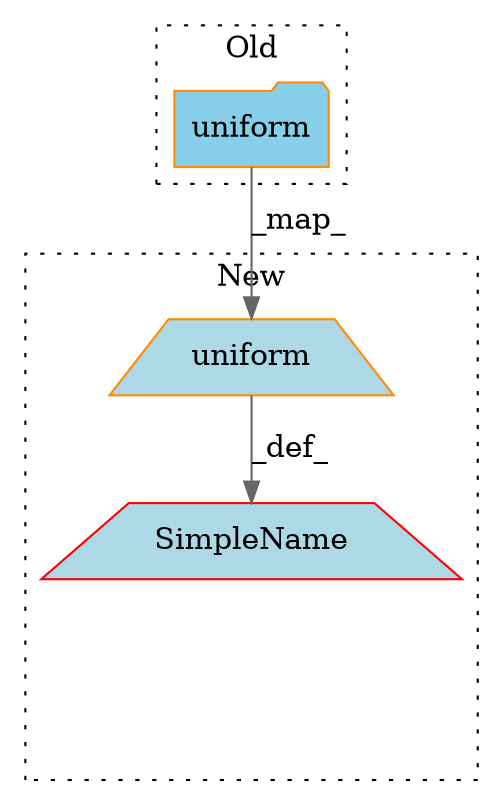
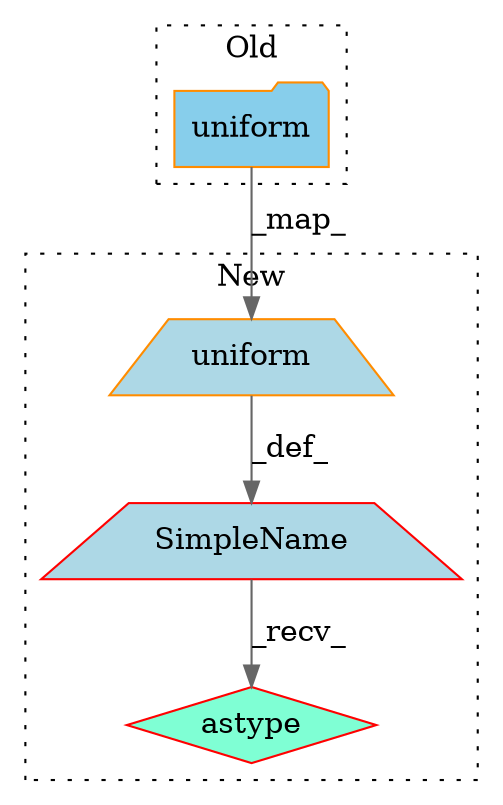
node "astype": added
